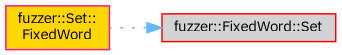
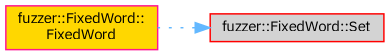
node "fuzzer::Set:: FixedWord": label "fuzzer::Set:: FixedWord" -> "fuzzer::FixedWord:: FixedWord"
